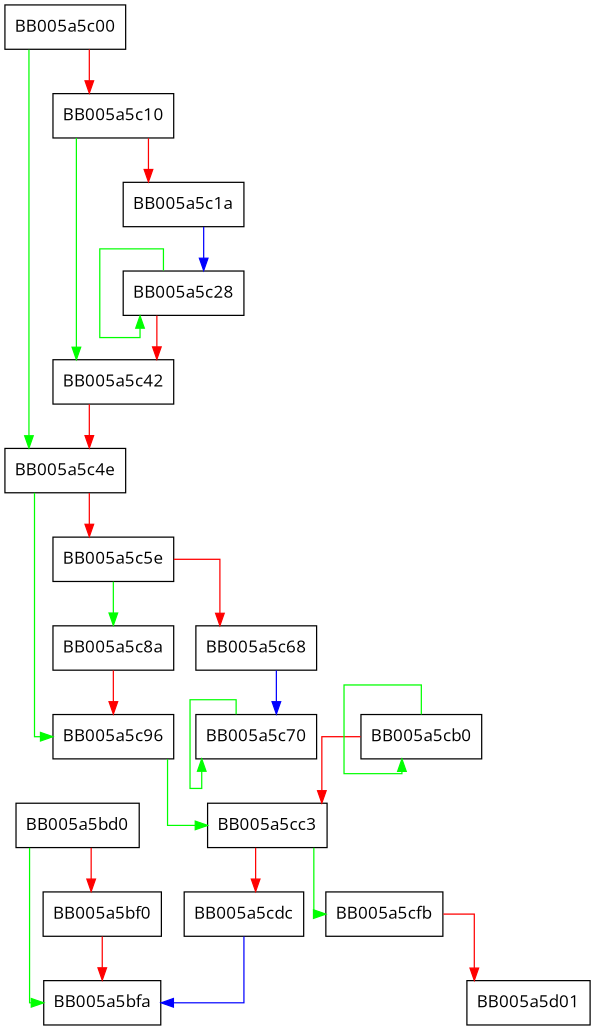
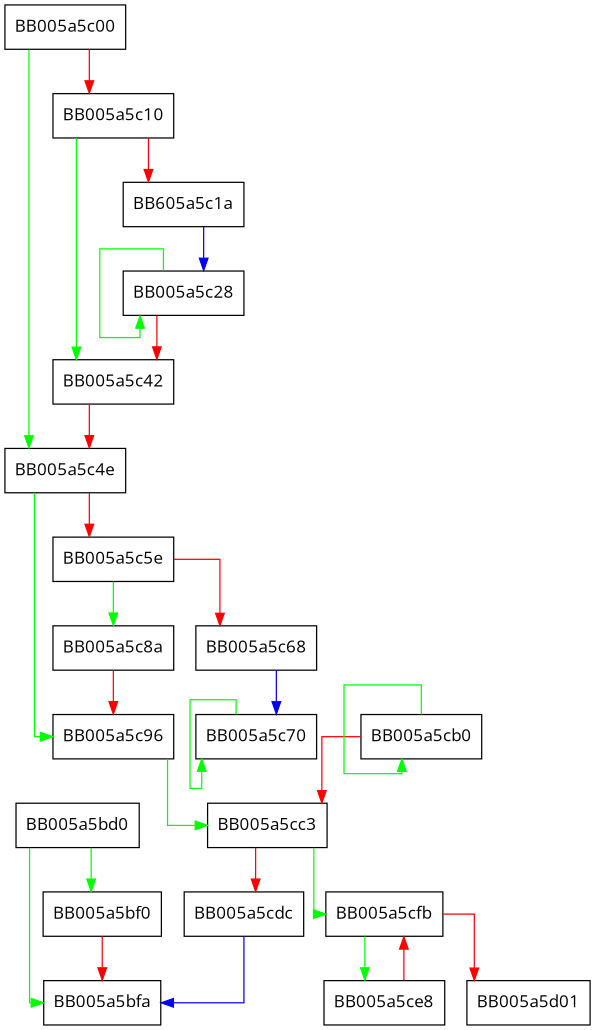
node "BB005a5c1a": label "BB005a5c1a" -> "BB605a5c1a"
edge "BB005a5bd0" -> "BB005a5bf0": color red -> green
node "BB005a5ce8": added
